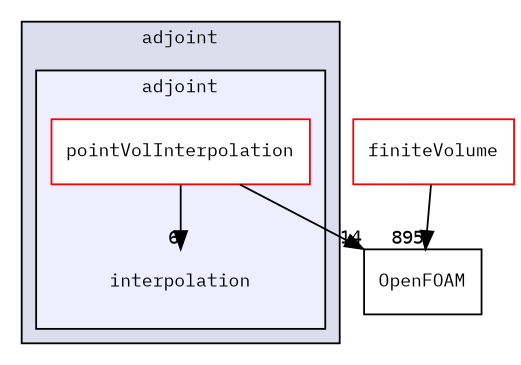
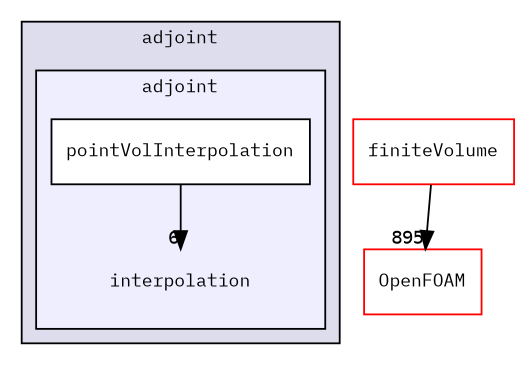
node "pointVolInterpolation": color red -> black
edge "pointVolInterpolation" -> "OpenFOAM": removed
node "OpenFOAM": color black -> red
